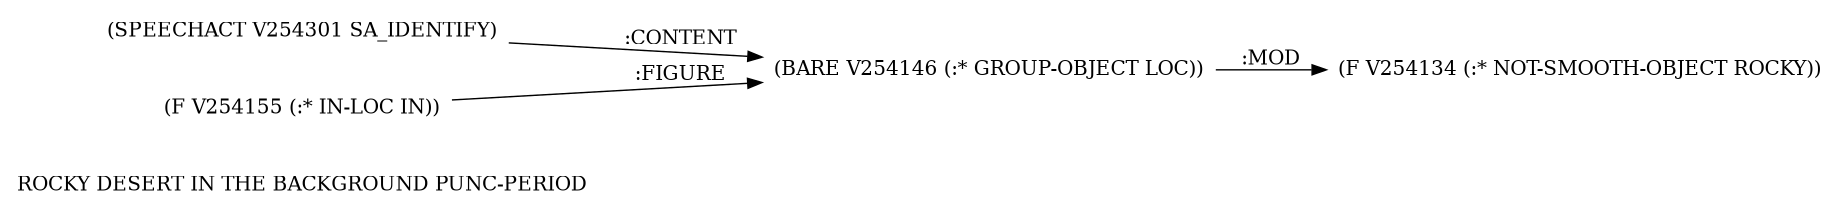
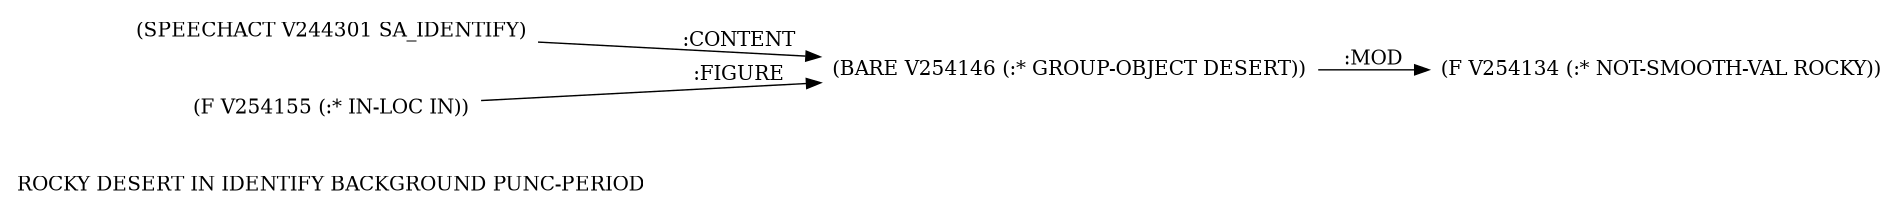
node "(SPEECHACT V254301 SA_IDENTIFY)": label "(SPEECHACT V254301 SA_IDENTIFY)" -> "(SPEECHACT V244301 SA_IDENTIFY)"
node "(BARE V254146 (:* GROUP-OBJECT LOC))": label "(BARE V254146 (:* GROUP-OBJECT LOC))" -> "(BARE V254146 (:* GROUP-OBJECT DESERT))"
node "(F V254134 (:* NOT-SMOOTH-OBJECT ROCKY))": label "(F V254134 (:* NOT-SMOOTH-OBJECT ROCKY))" -> "(F V254134 (:* NOT-SMOOTH-VAL ROCKY))"
node "ROCKY DESERT IN THE BACKGROUND PUNC-PERIOD": label "ROCKY DESERT IN THE BACKGROUND PUNC-PERIOD" -> "ROCKY DESERT IN IDENTIFY BACKGROUND PUNC-PERIOD"
